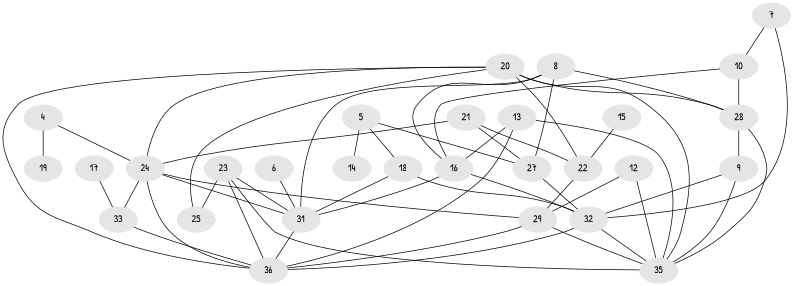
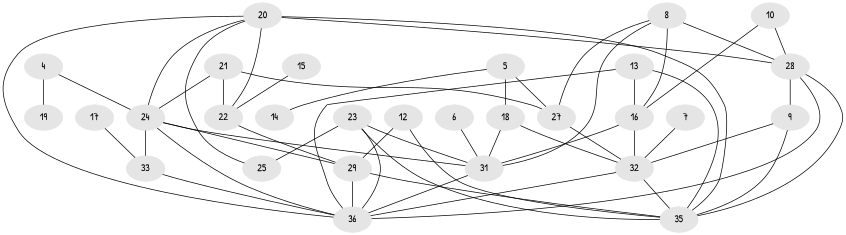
edge "7" -- "10": removed
edge "28" -- "36": added
